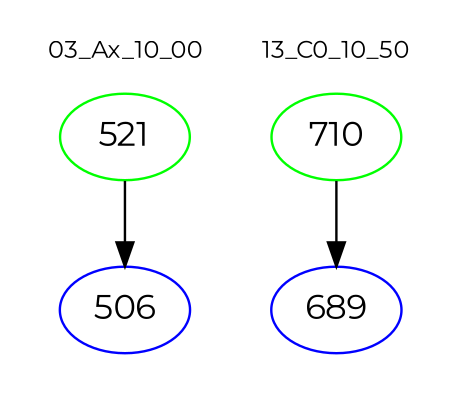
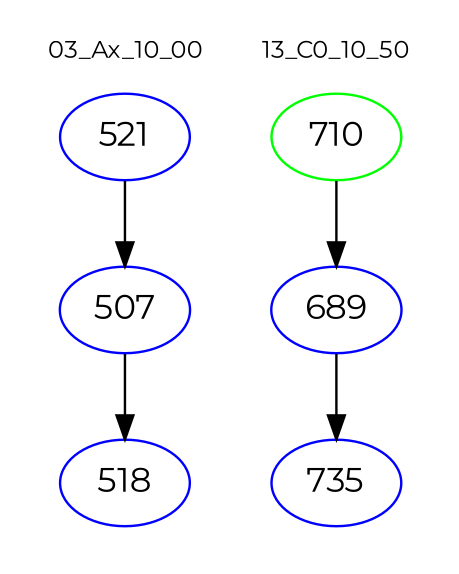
node "521": color green -> blue
node "506": label "506" -> "507"
node "518": added
node "735": added
